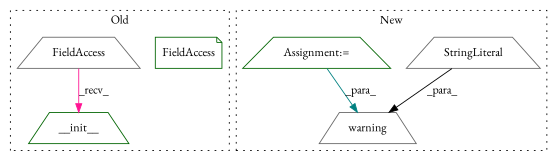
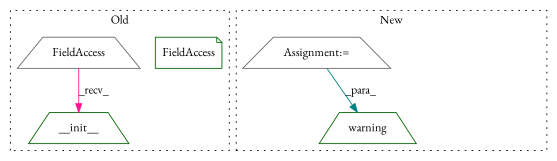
node "Assignment:=": color darkgreen -> gray40
node "StringLiteral": removed
node "warning": color gray40 -> darkgreen
